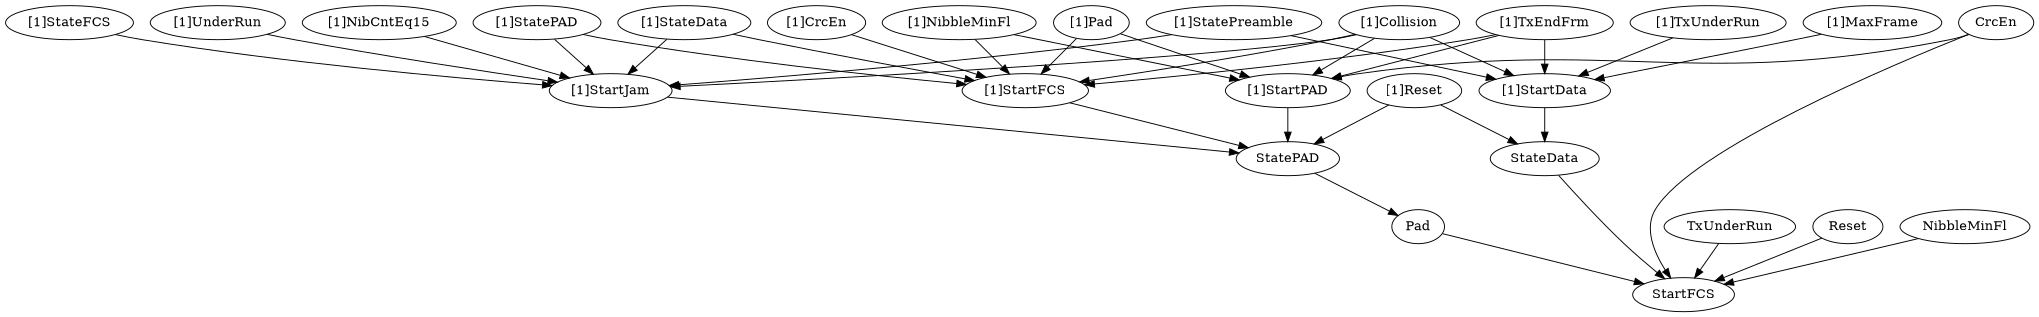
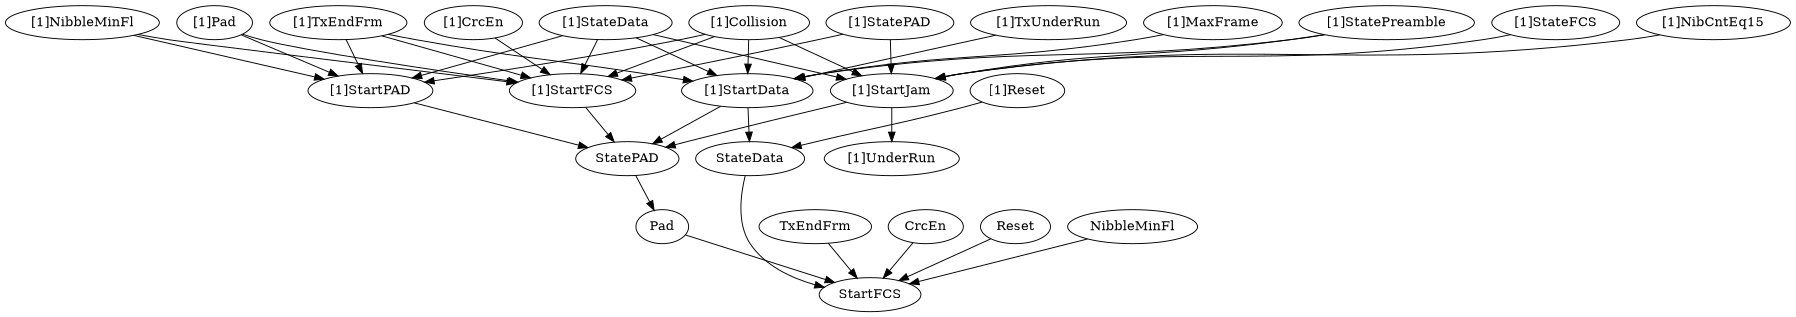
edge "[1]StateData" -> "[1]StartData": added
edge "[1]UnderRun" -> "[1]StartJam": reversed
edge "CrcEn" -> "[1]StartPAD": now "[1]StateData" -> "[1]StartPAD"
edge "[1]Reset" -> "StatePAD": now "[1]StartData" -> "StatePAD"
node "TxUnderRun": label "TxUnderRun" -> "TxEndFrm"
